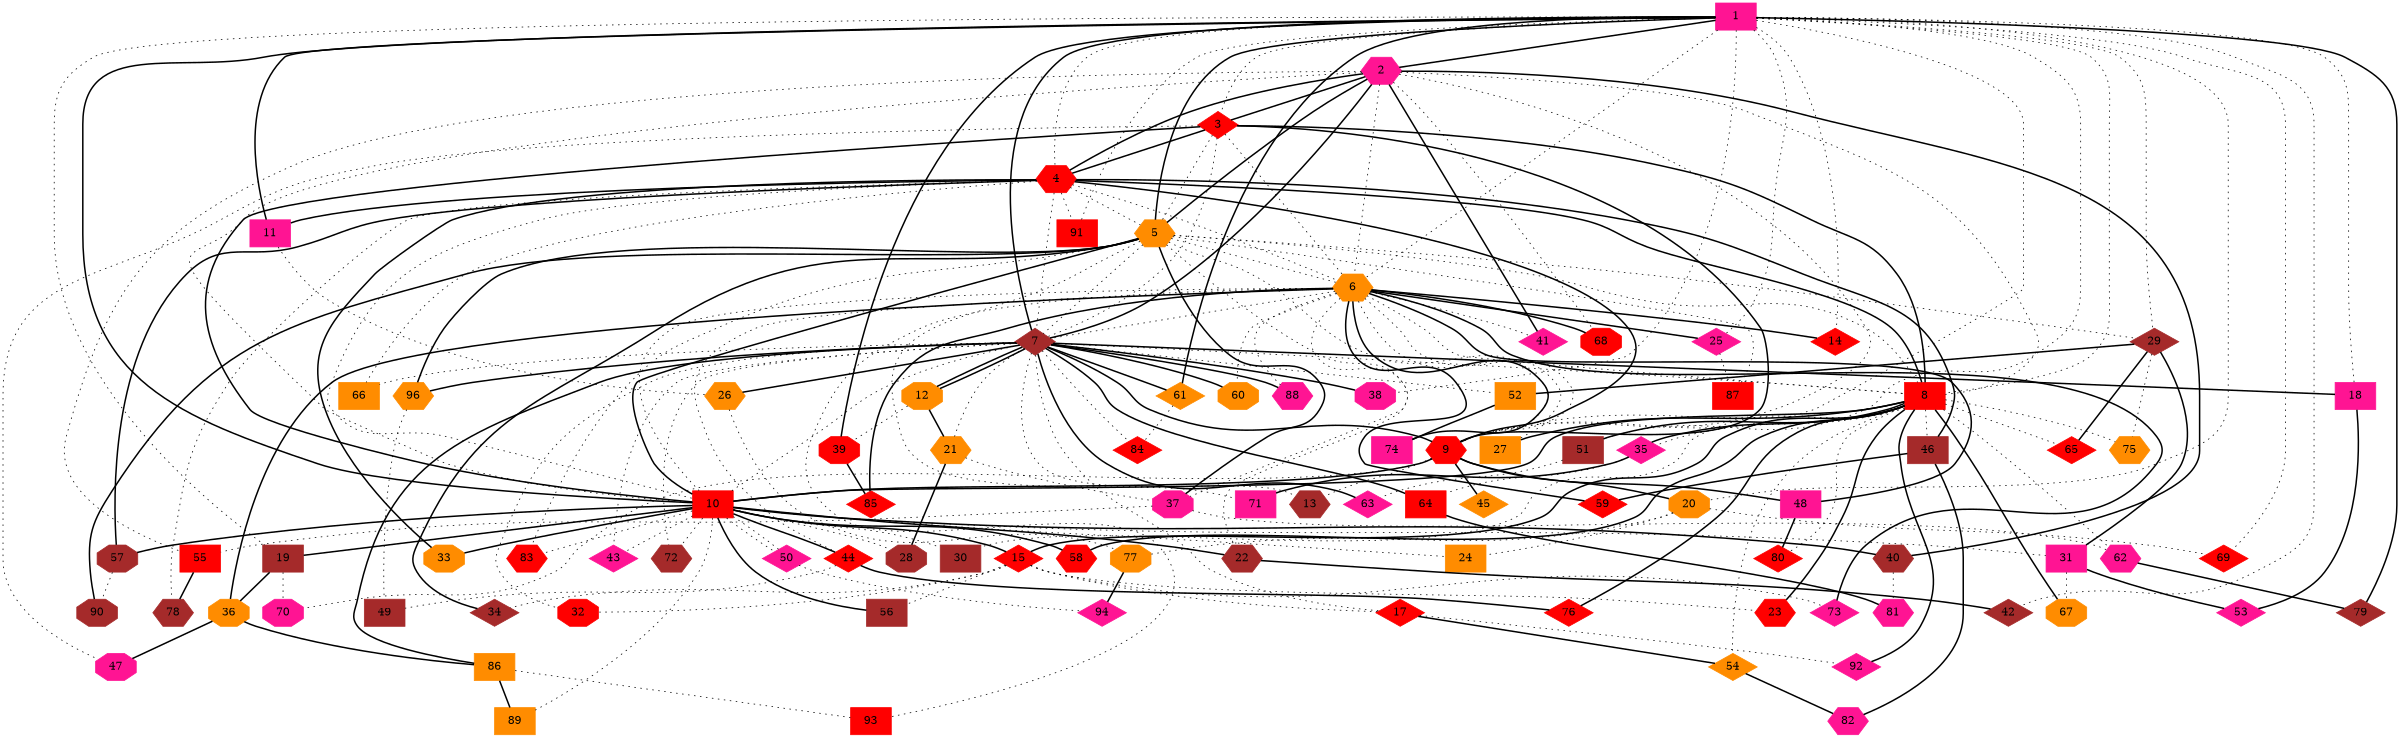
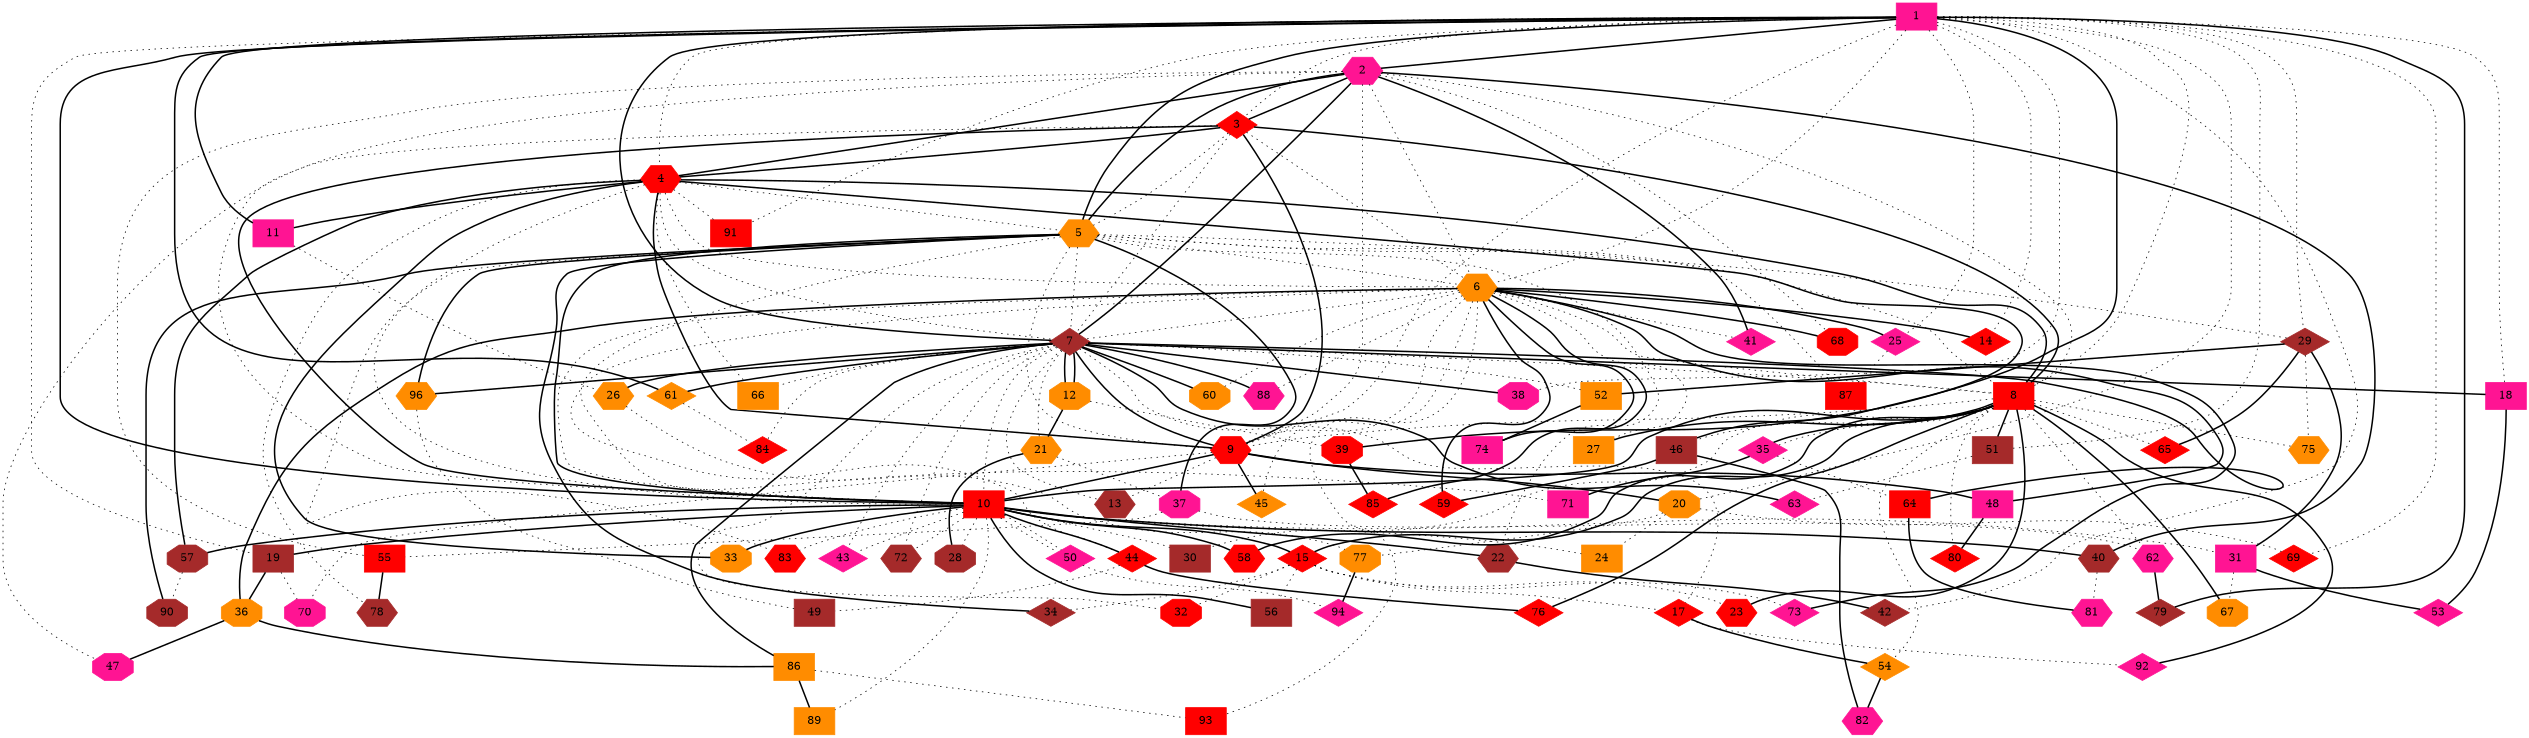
edge "6" -- "37": now "6" -- "45"
